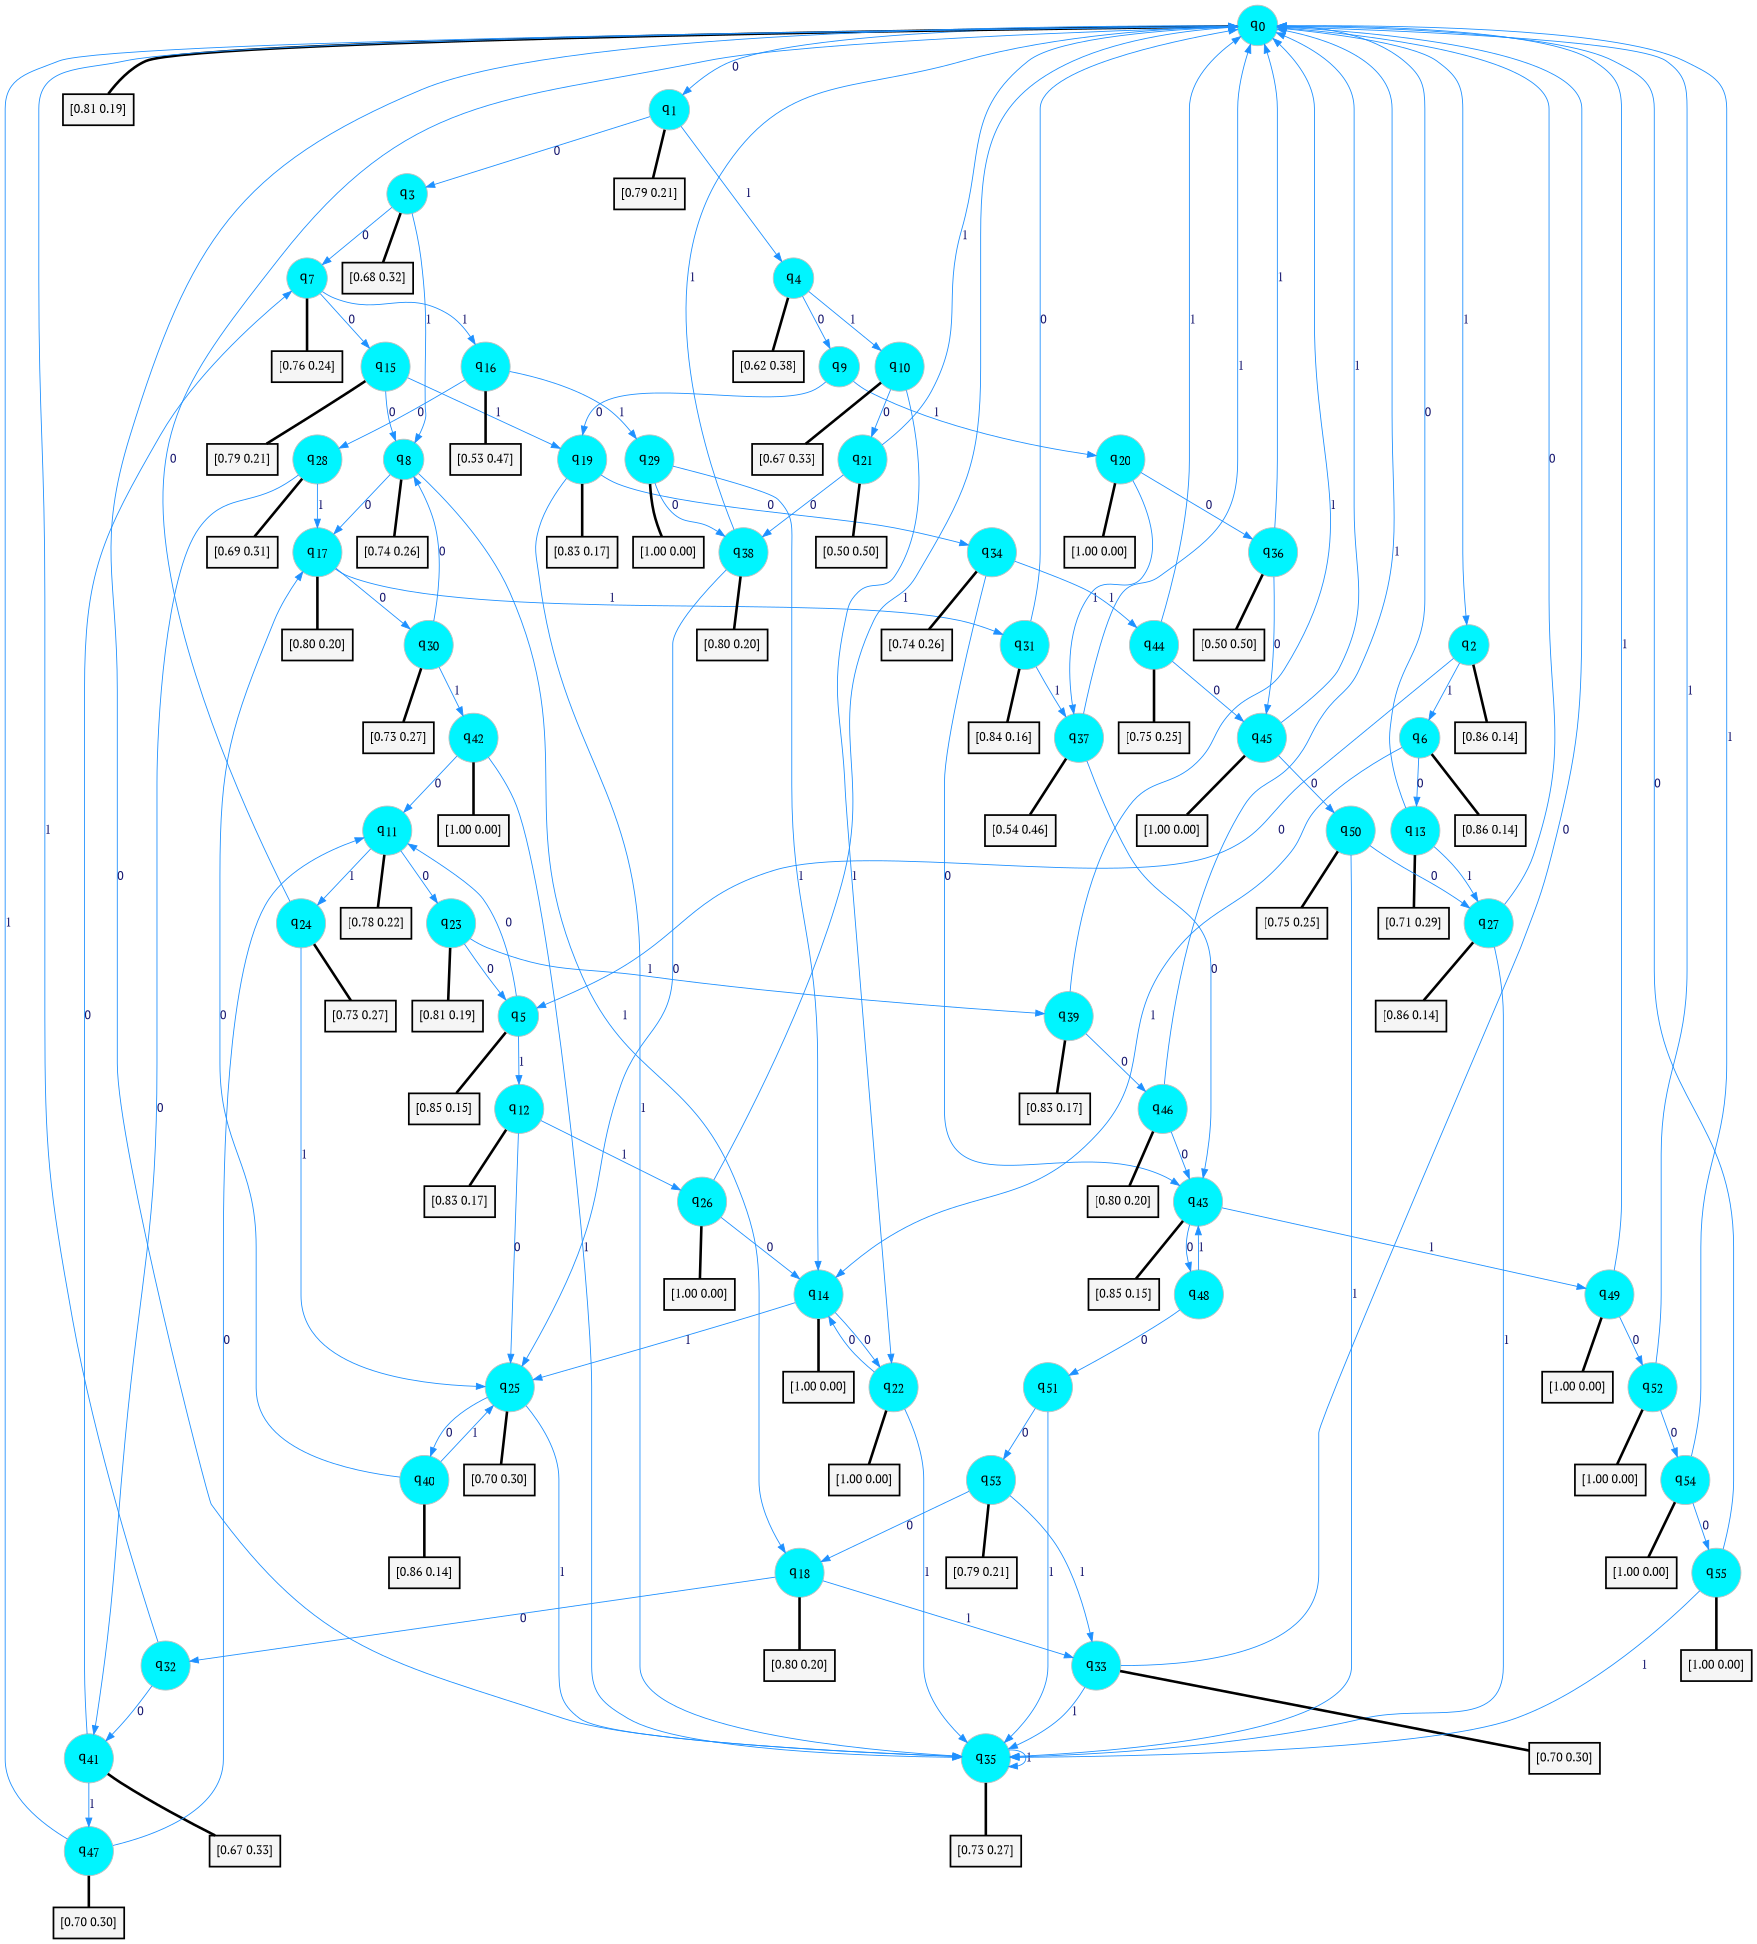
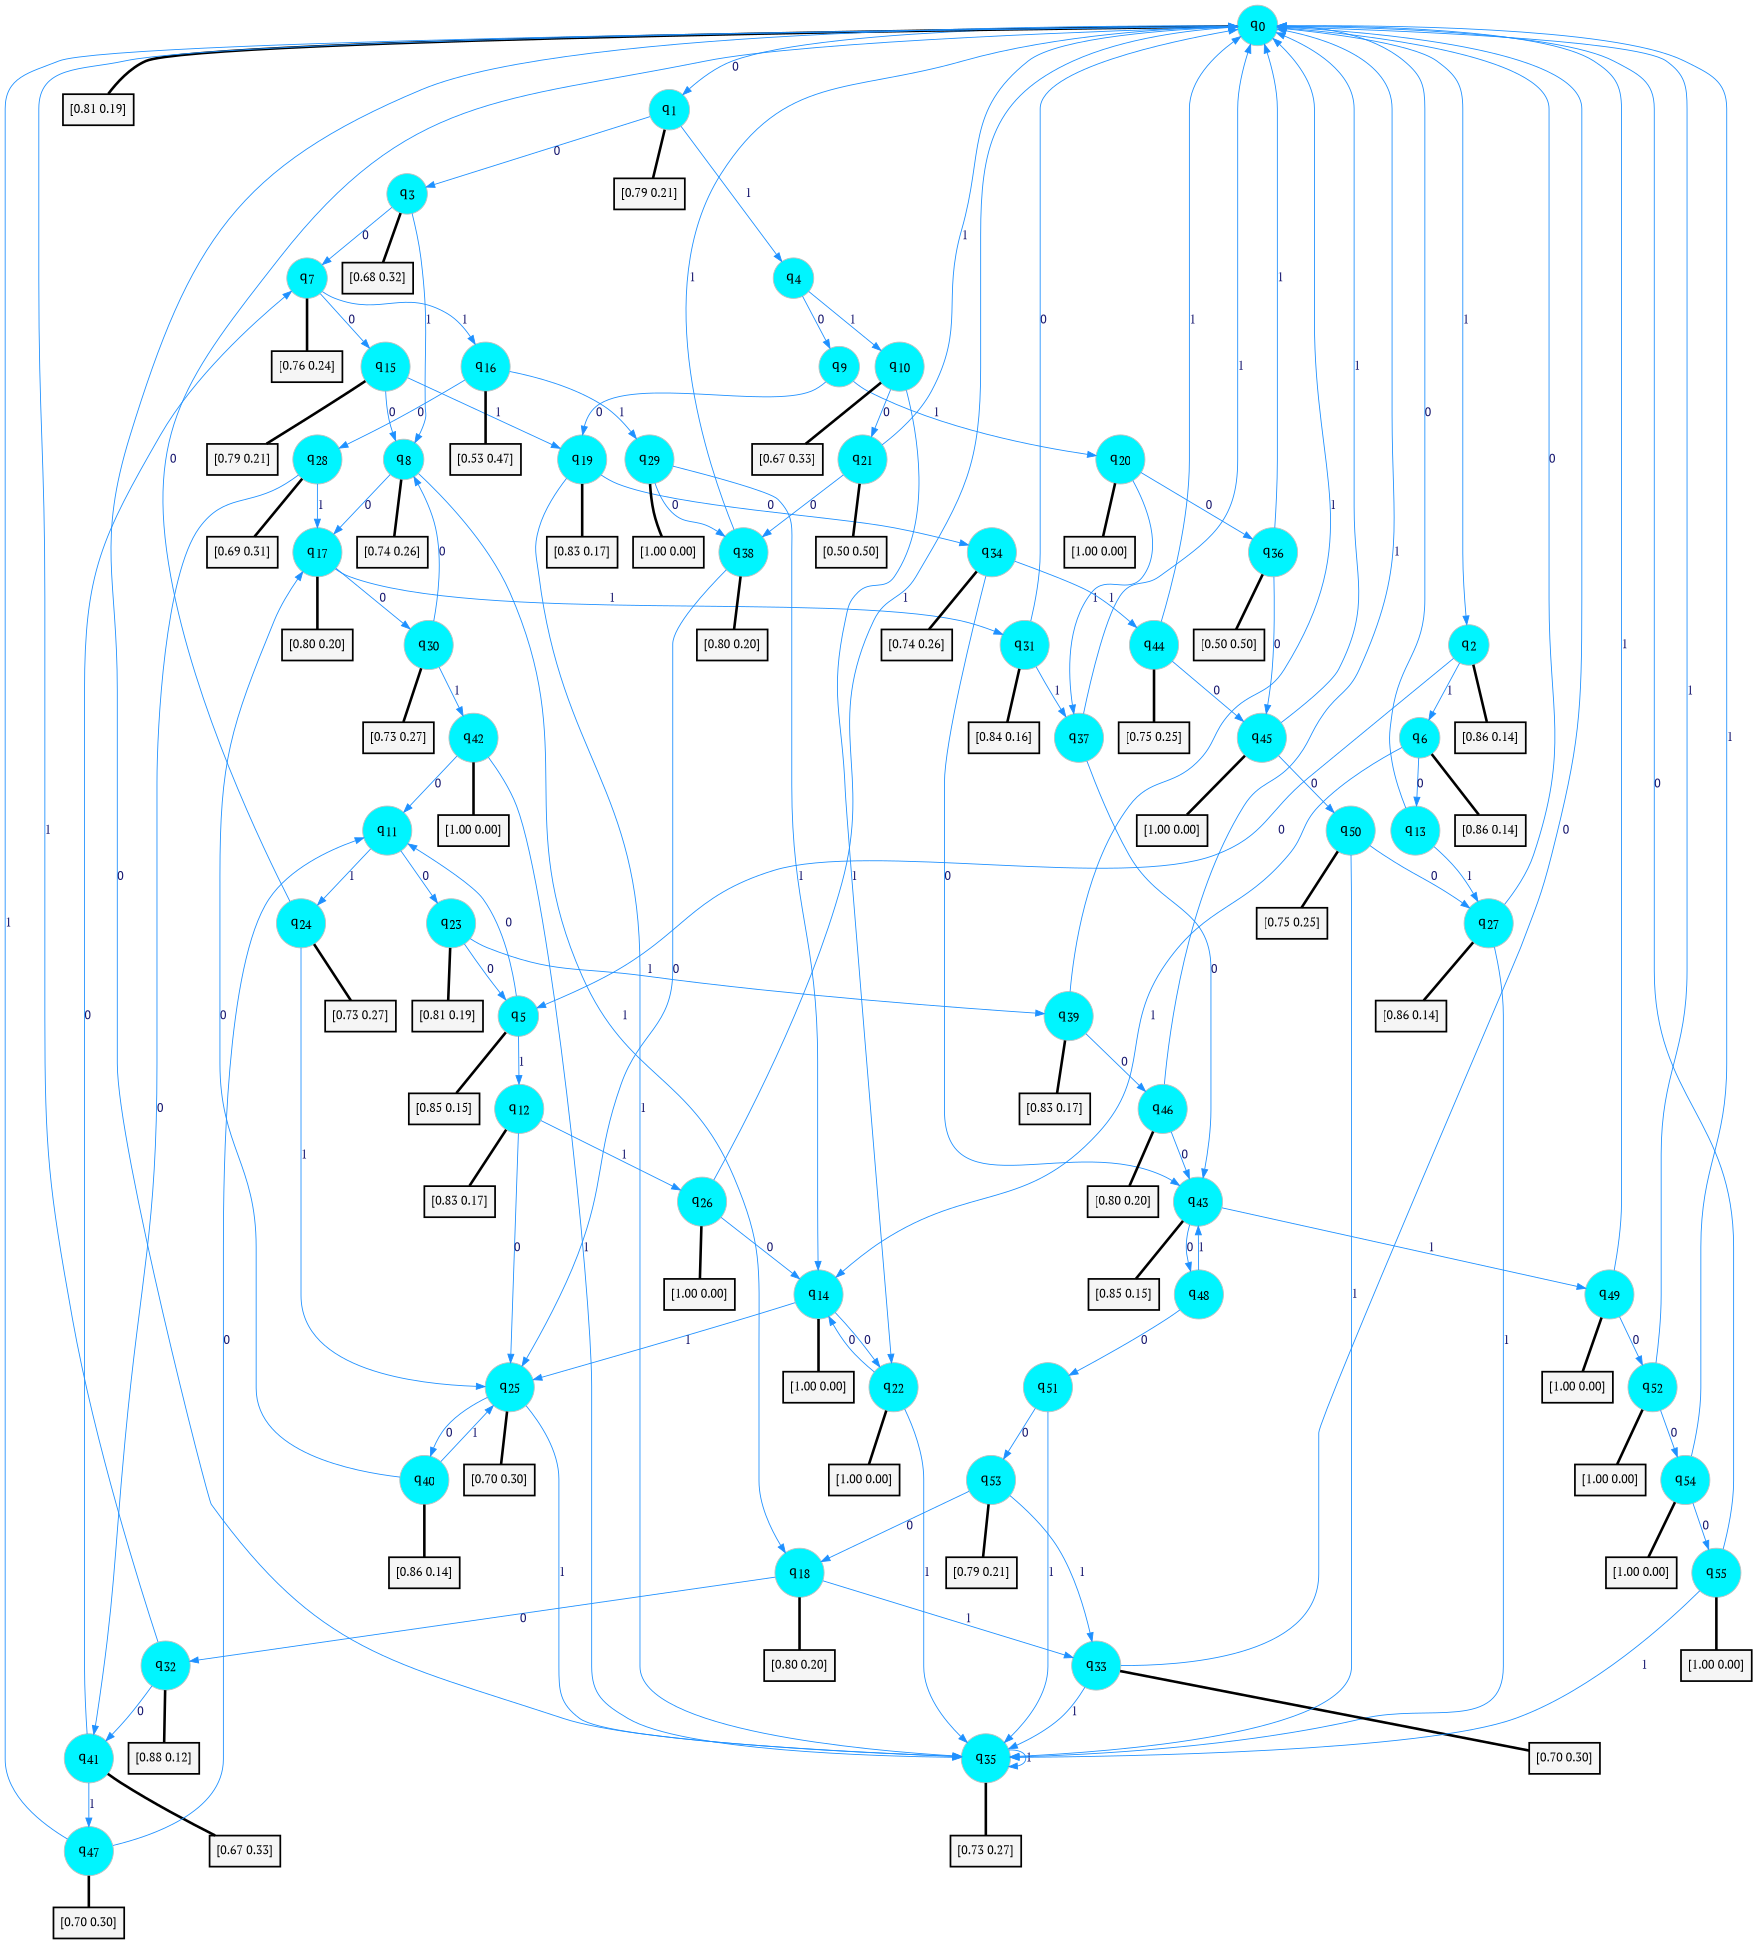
node "[0.62 0.38]": removed
node "[0.54 0.46]": removed
node "[0.78 0.22]": removed
node "[0.71 0.29]": removed
node "[0.88 0.12]": added
